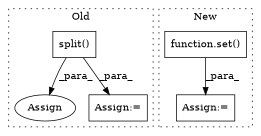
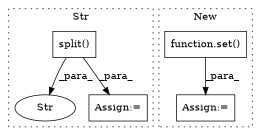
cluster "Old": label "Old" -> "Str"
node "Assign": label "Assign" -> "Str"
